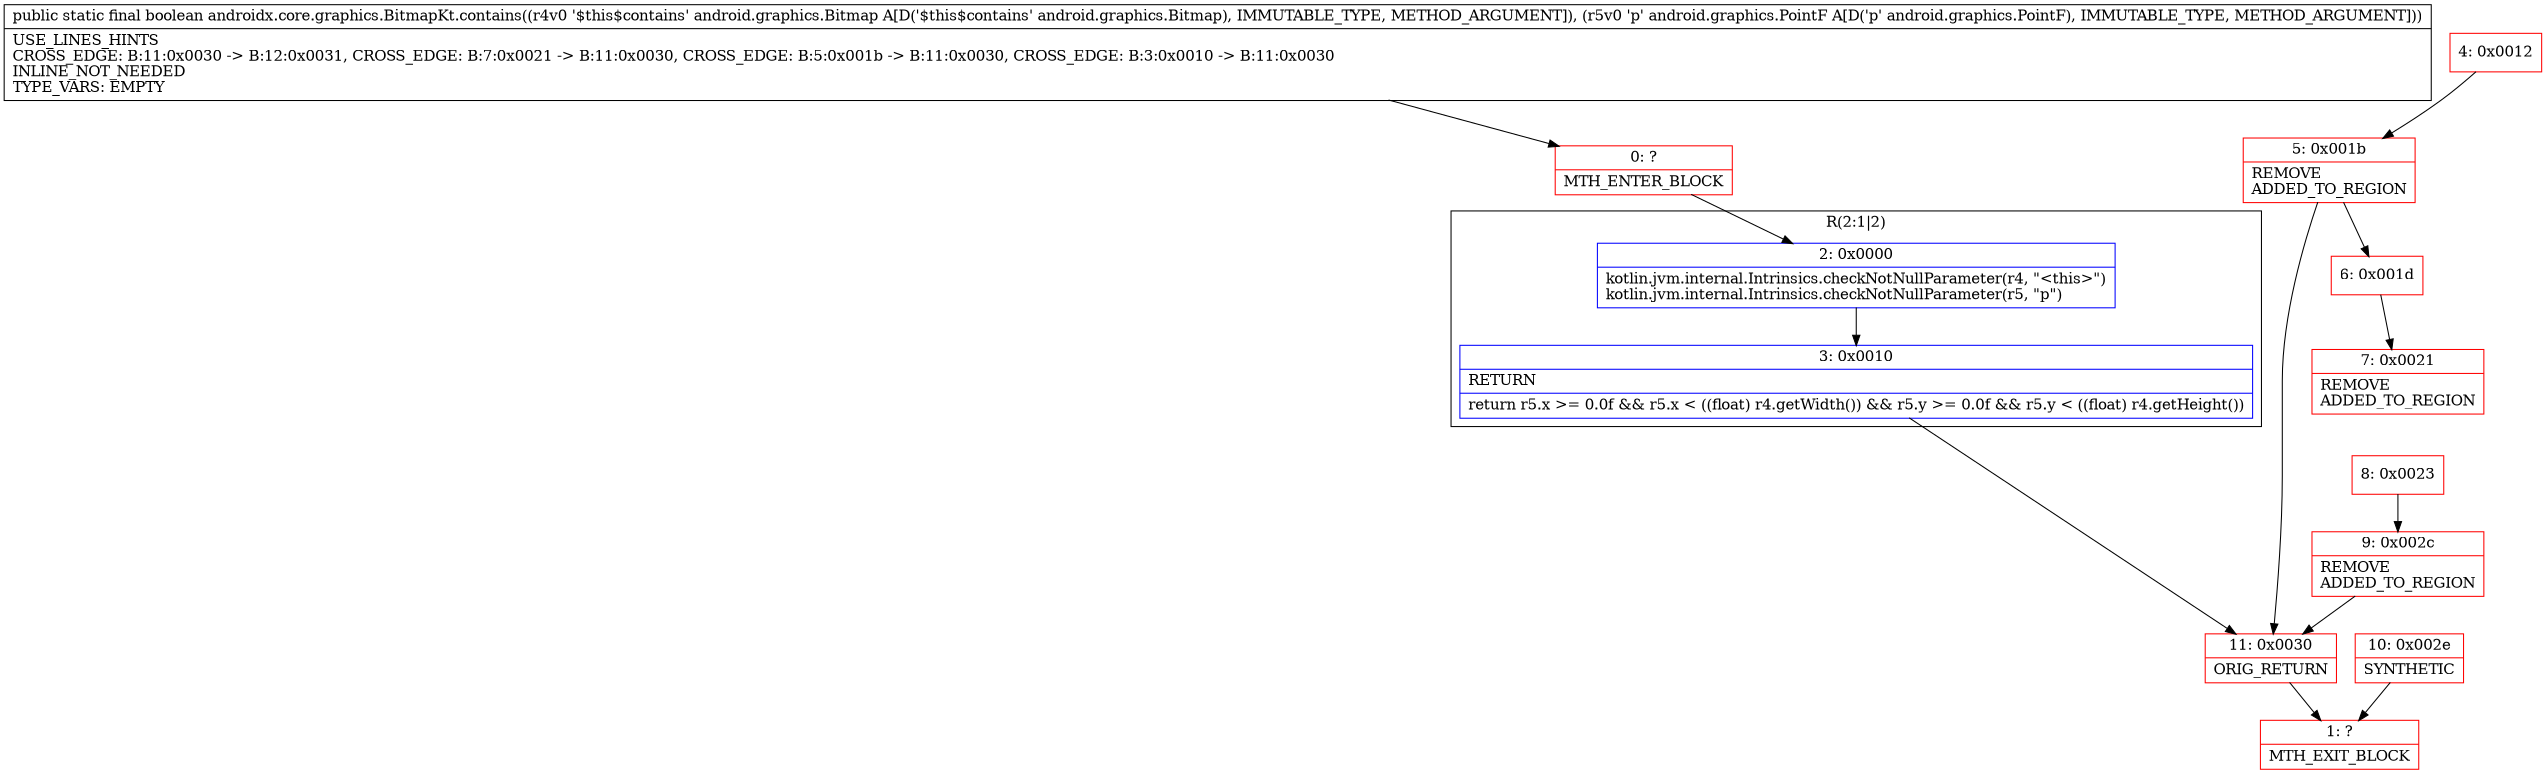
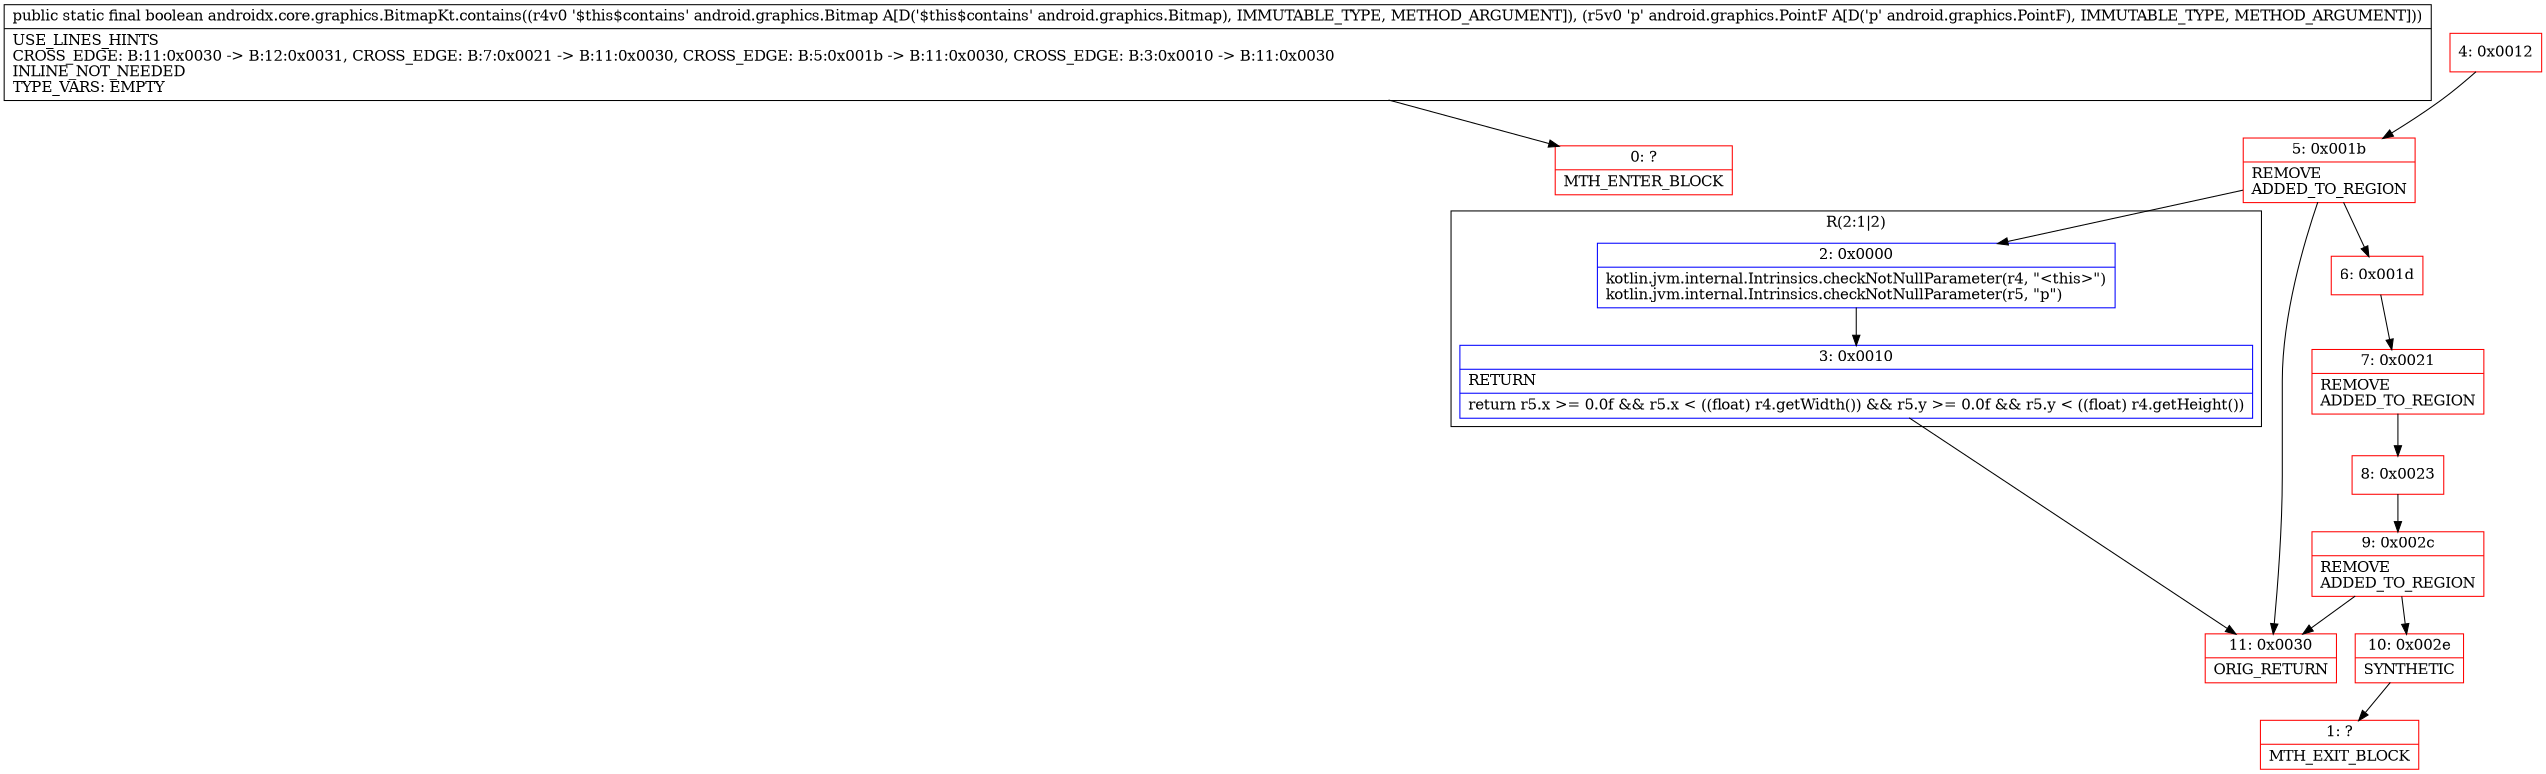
edge "0: ?" -> "2: 0x0000": now "5: 0x001b" -> "2: 0x0000"
edge "7: 0x0021" -> "8: 0x0023": added
edge "9: 0x002c" -> "10: 0x002e": added
edge "11: 0x0030" -> "1: ?": removed
